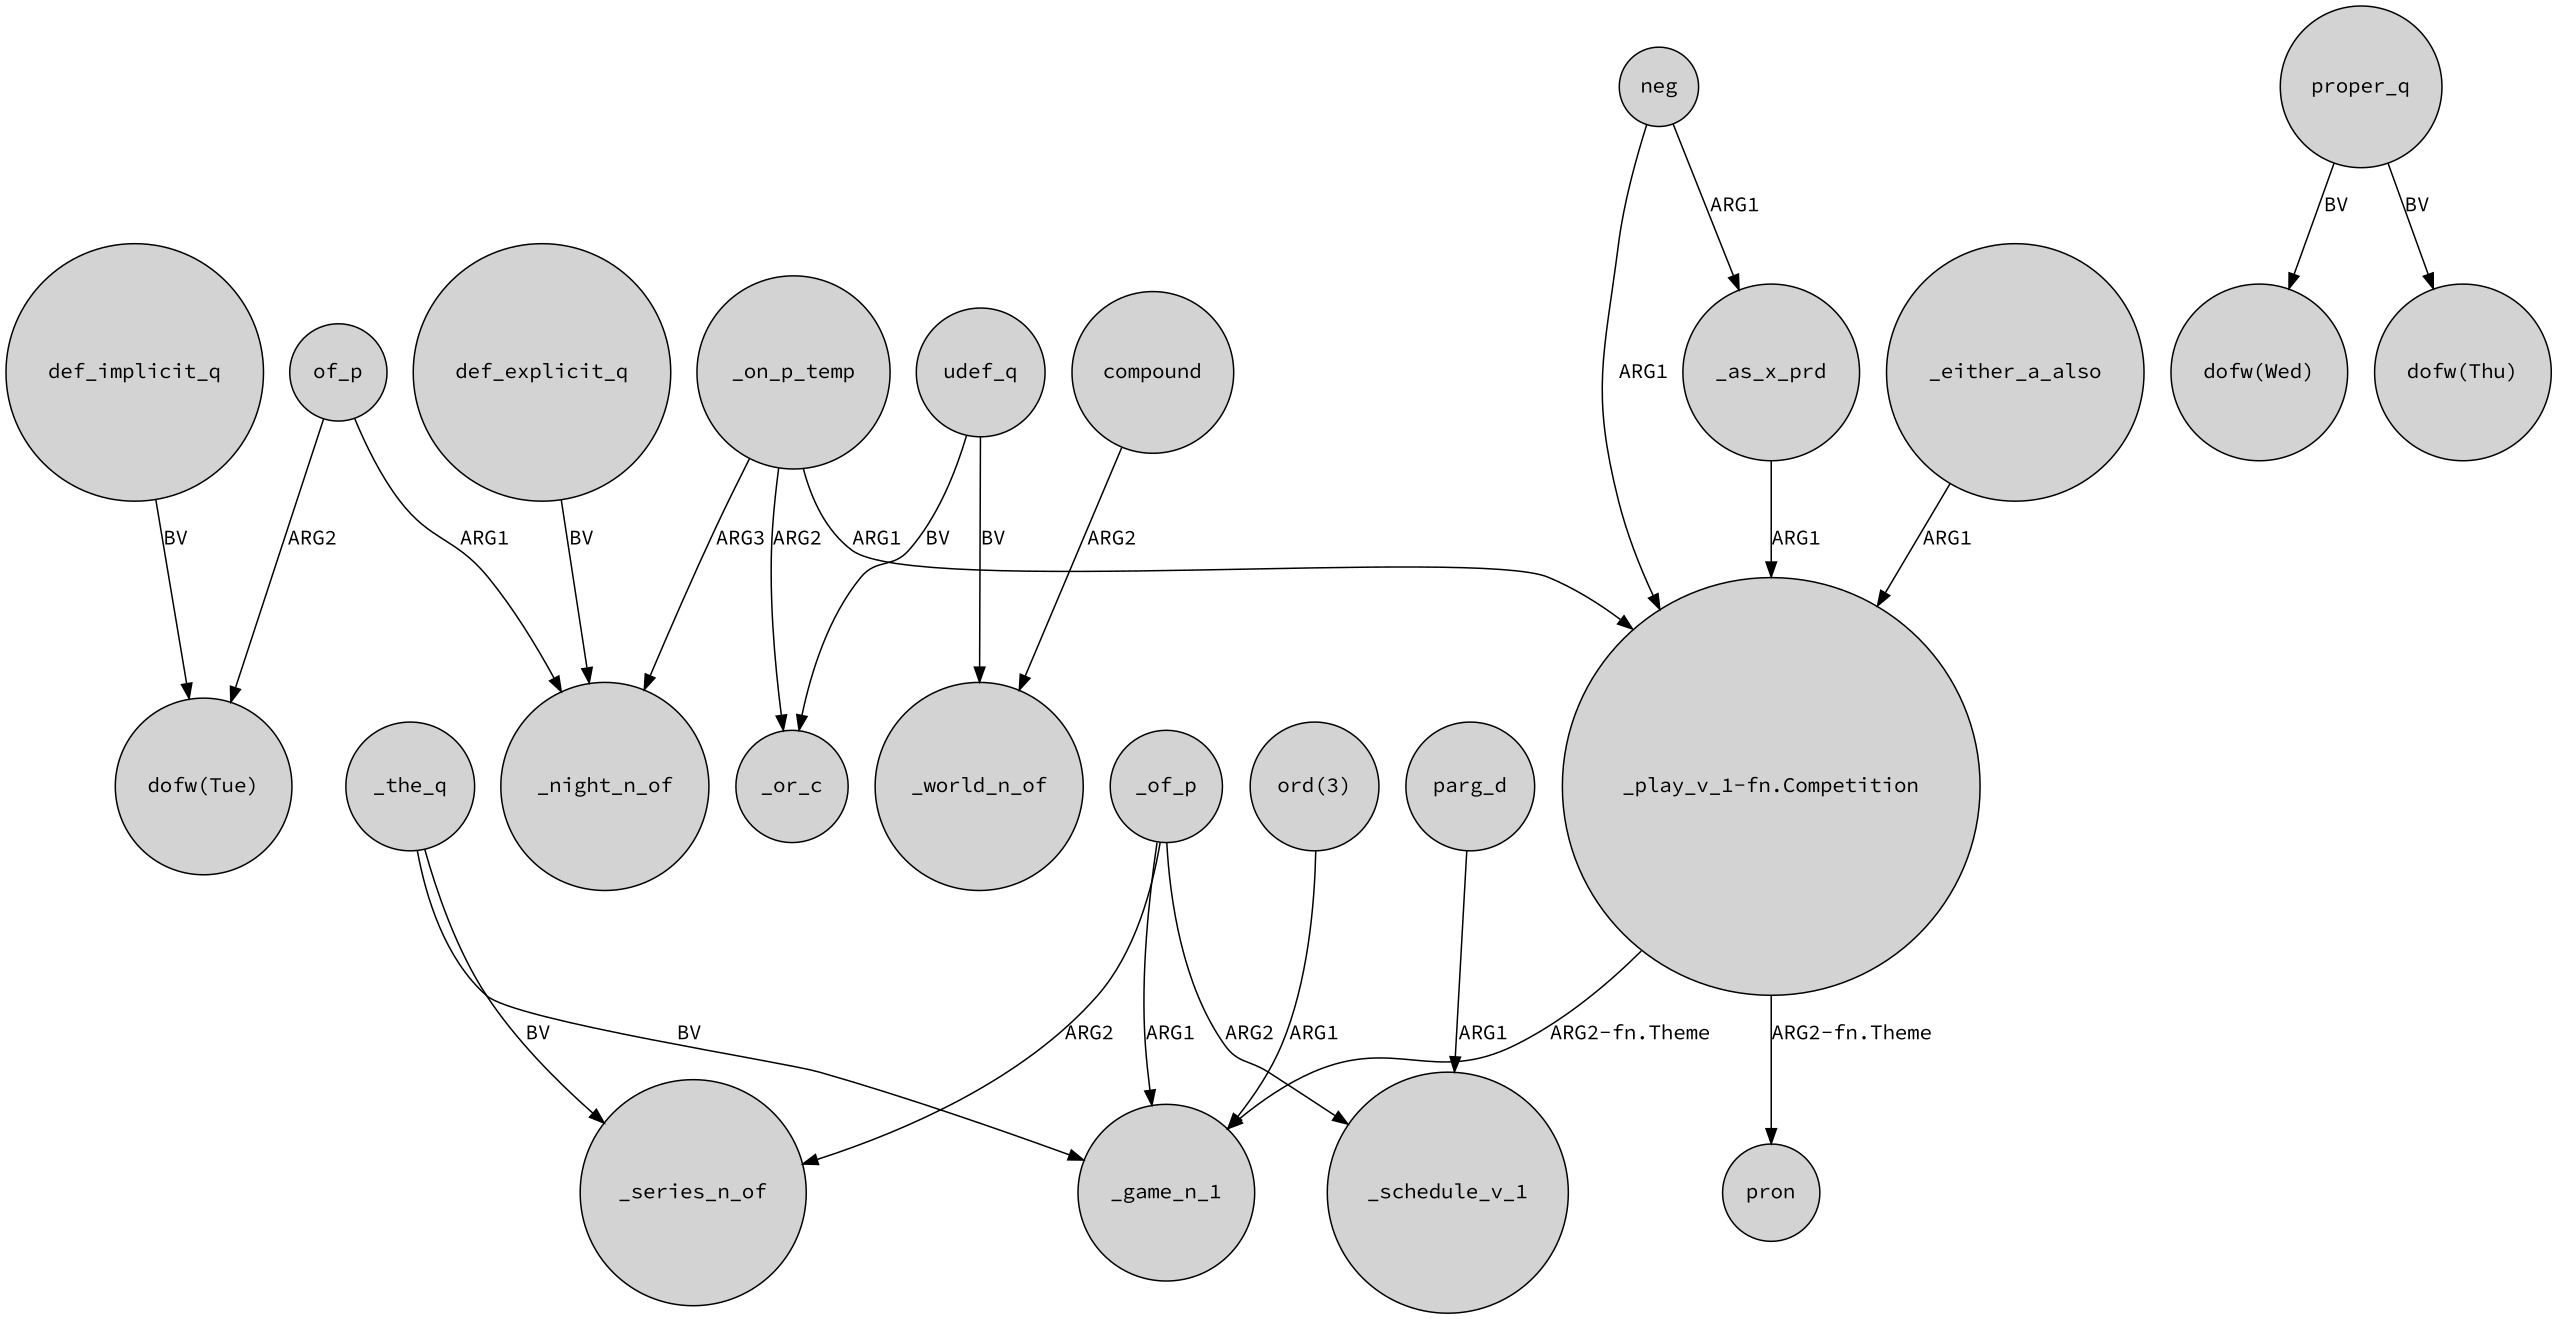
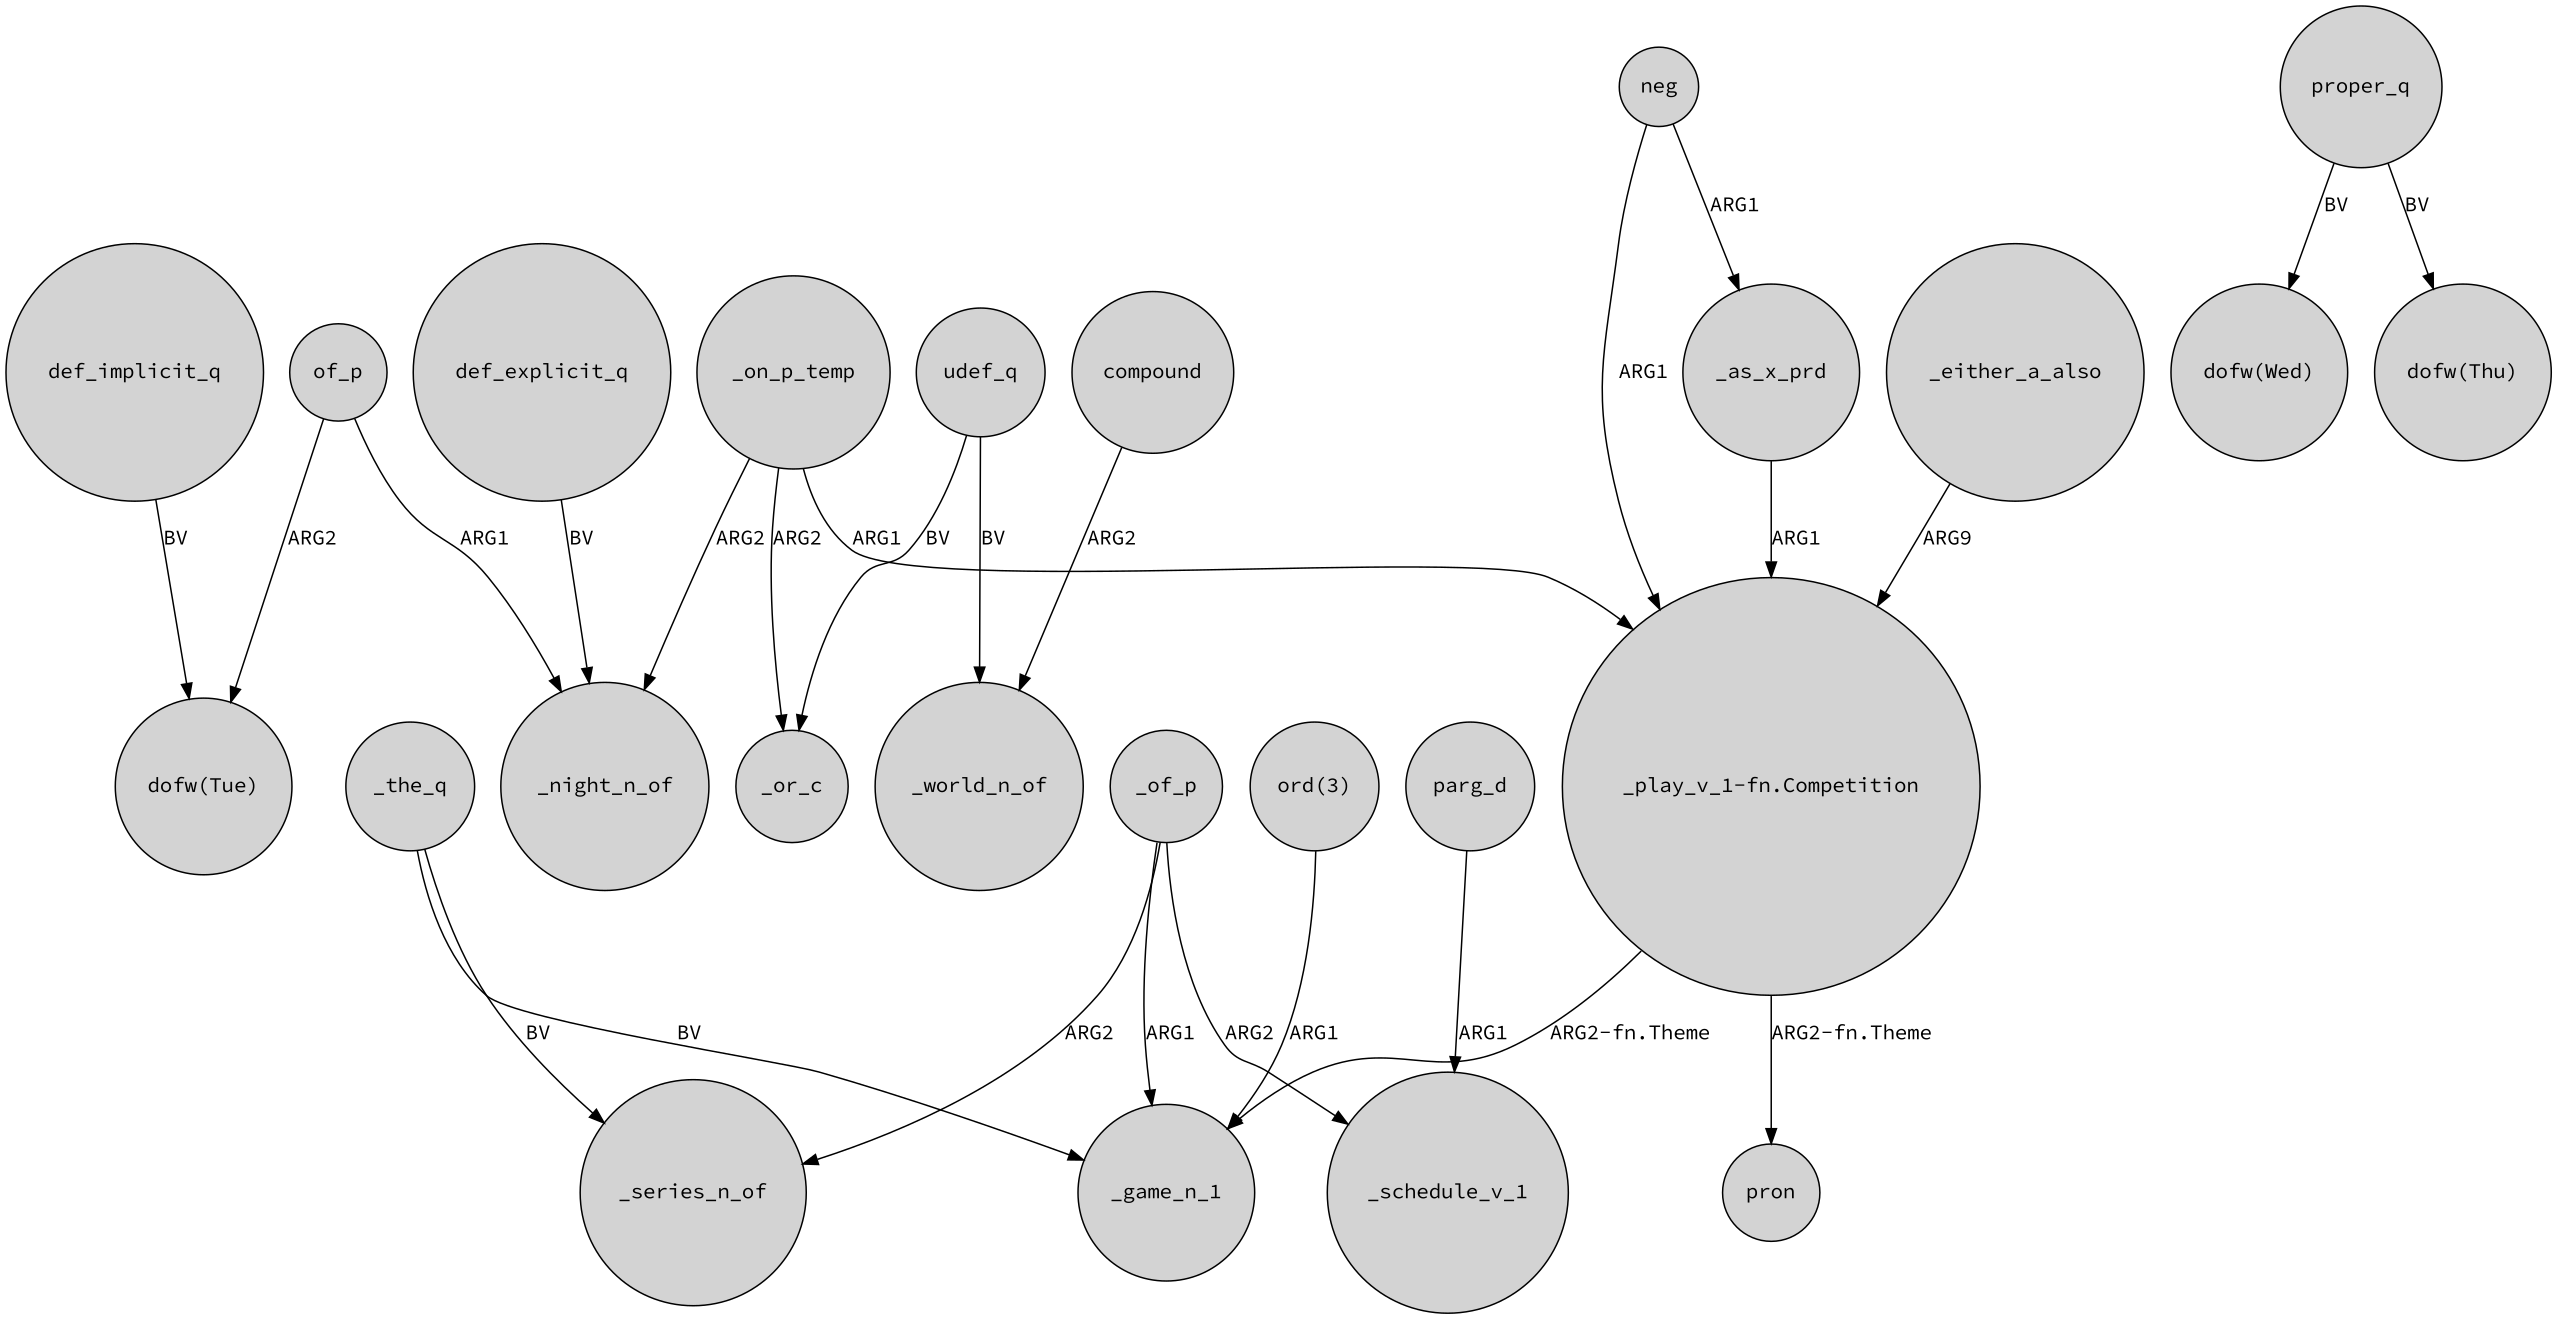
edge "_on_p_temp" -> "_night_n_of": label "ARG3" -> "ARG2"
edge "_either_a_also" -> "_play_v_1-fn.Competition": label "ARG1" -> "ARG9"
